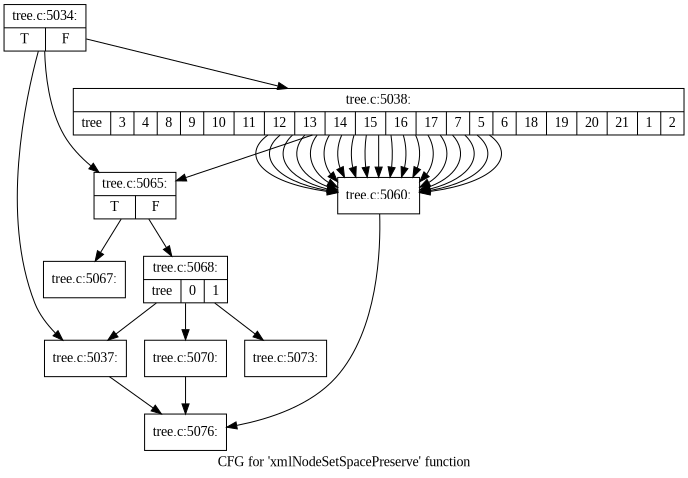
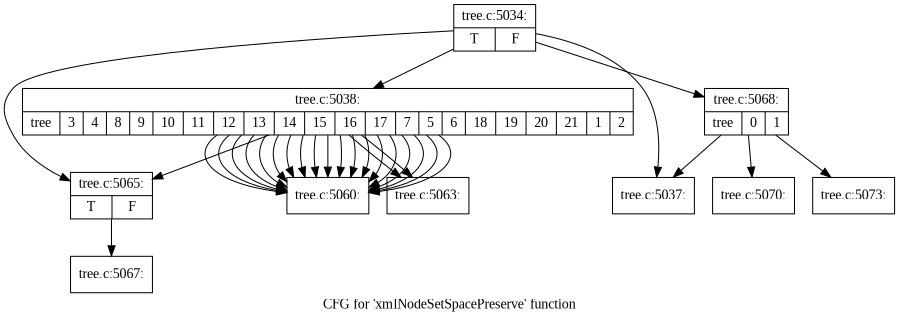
node "tree.c:5063:": added
edge "tree.c:5065:" -> "tree.c:5068:": now "tree.c:5034:" -> "tree.c:5068:"
node "tree.c:5076:": removed
